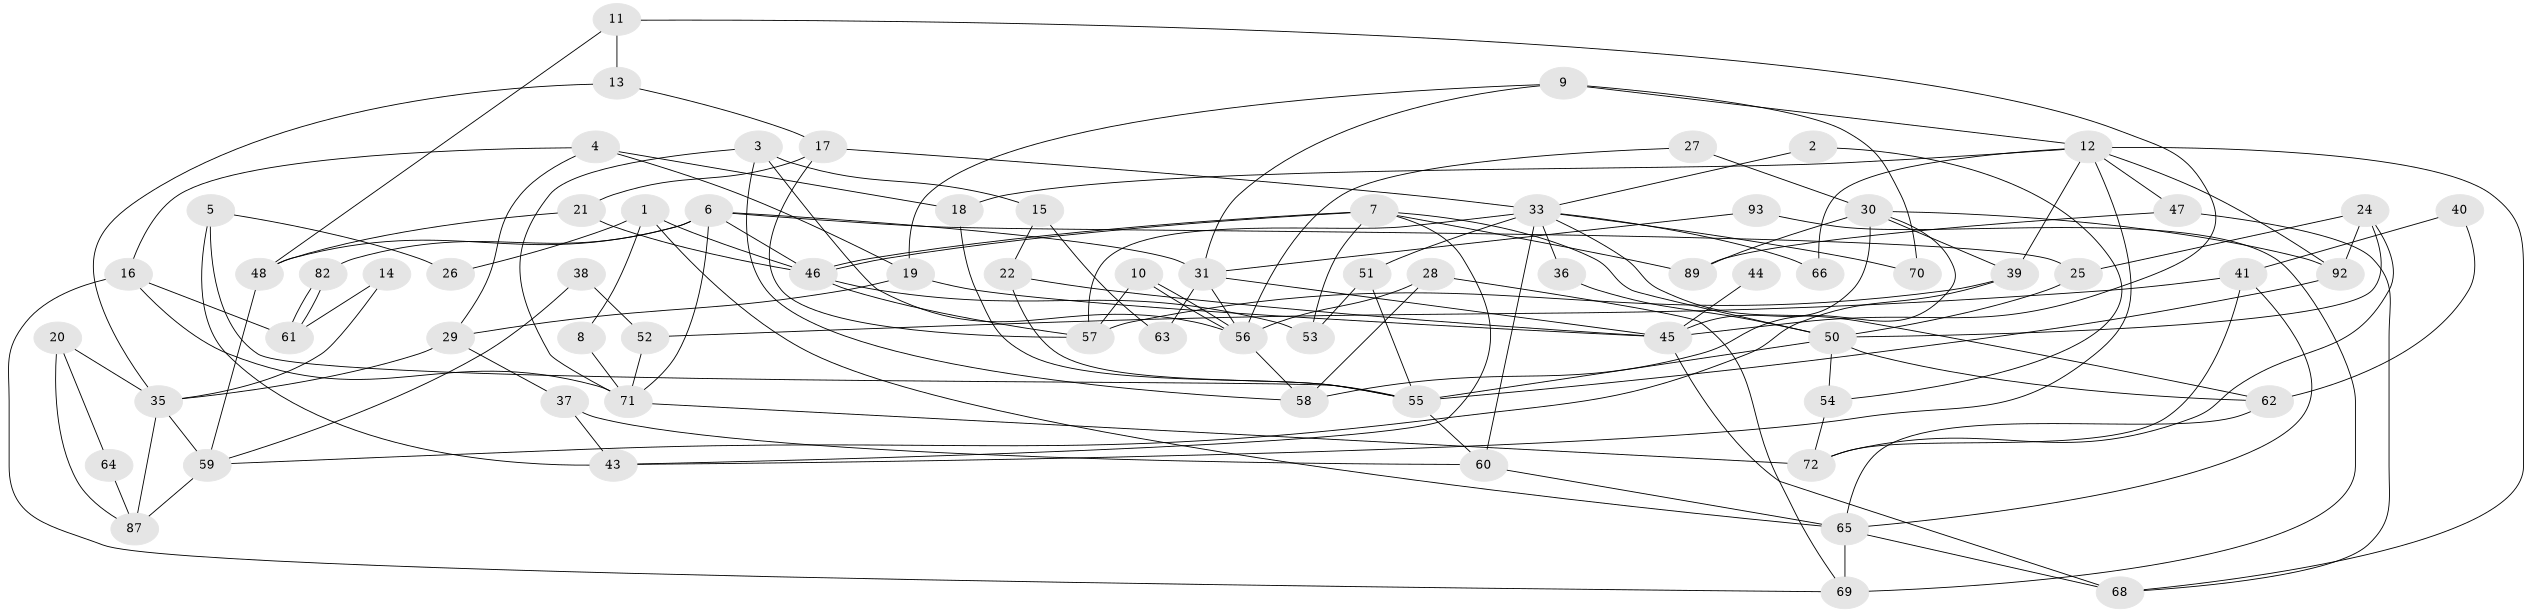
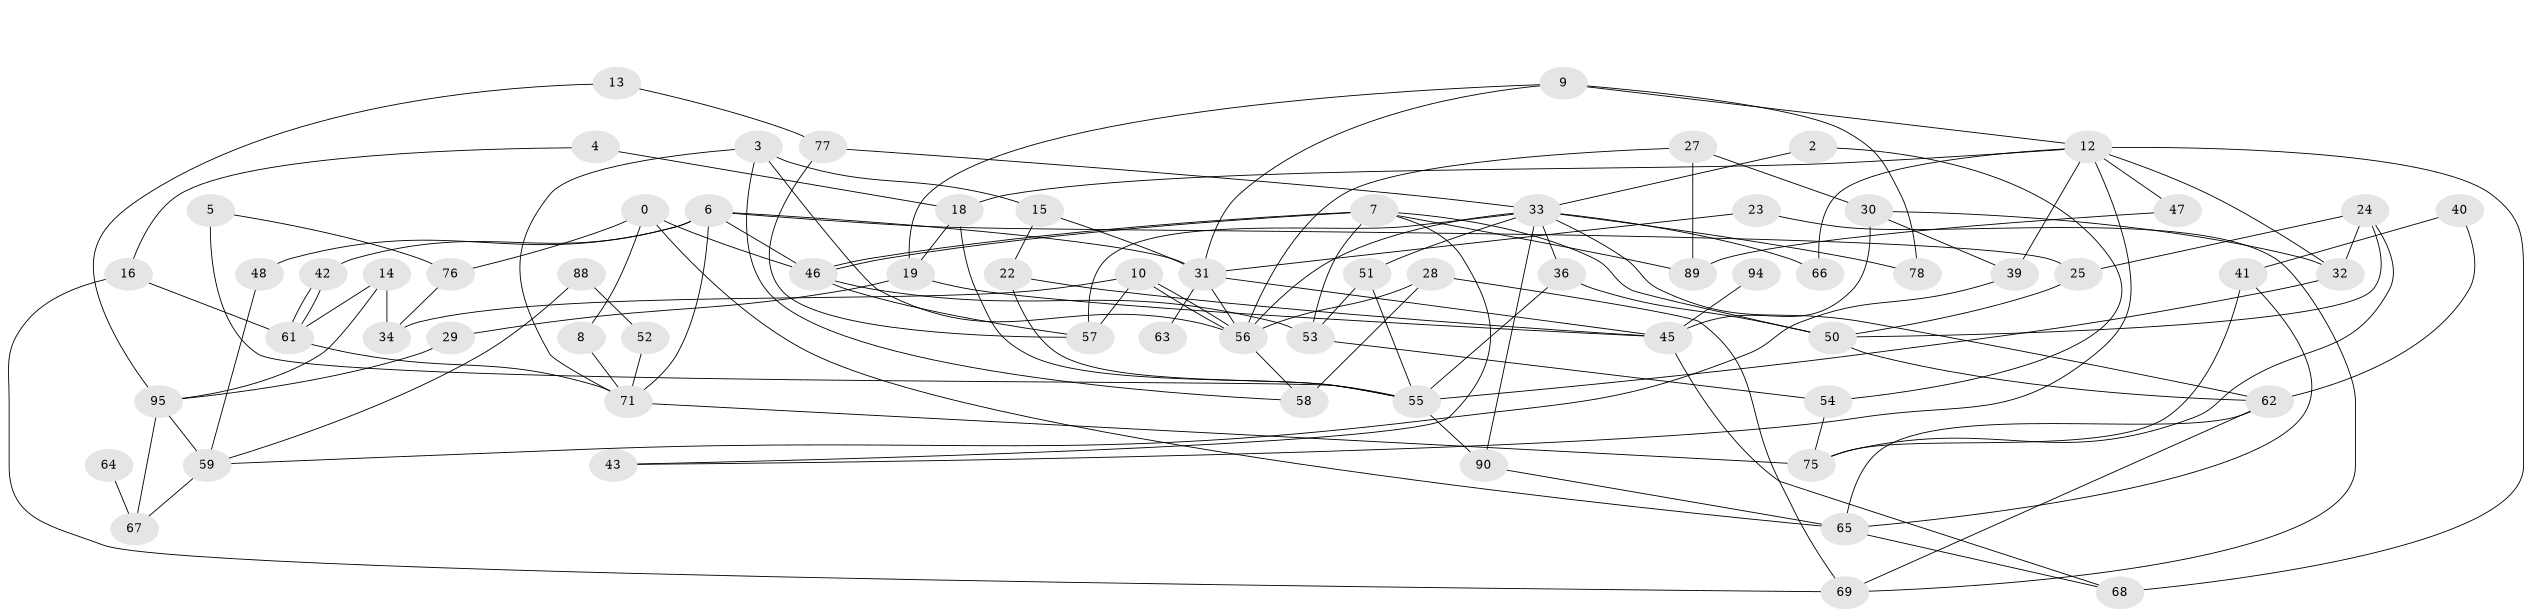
node "11": removed
node "17": label "17" -> "77"
edge "4" -- "19": now "18" -- "19"
node "21": removed
node "1": label "1" -> "0"
node "93": label "93" -> "23"
edge "4" -- "29": removed
edge "30" -- "89": now "27" -- "89"
edge "33" -- "56": added
node "82": label "82" -> "42"
node "26": label "26" -> "76"
node "38": label "38" -> "88"
node "44": label "44" -> "94"
node "70": label "70" -> "78"
node "92": label "92" -> "32"
edge "15" -- "63": now "15" -- "31"
edge "39" -- "57": removed
edge "41" -- "52": removed
node "20": removed
node "34": added
edge "30" -- "58": removed
edge "50" -- "55": now "36" -- "55"
edge "50" -- "54": now "53" -- "54"
edge "16" -- "71": now "61" -- "71"
node "35": label "35" -> "95"
node "37": removed
edge "5" -- "43": removed
edge "47" -- "68": removed
node "60": label "60" -> "90"
node "72": label "72" -> "75"
node "87": label "87" -> "67"
edge "65" -- "69": now "62" -- "69"
